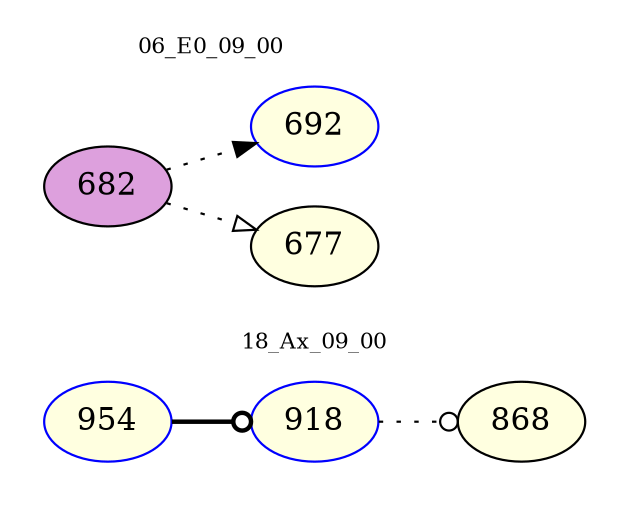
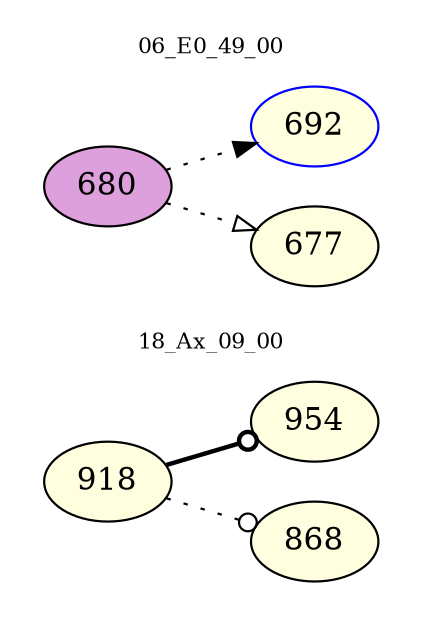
cluster "06_E0_09_00": label "06_E0_09_00" -> "06_E0_49_00"
node "682": label "682" -> "680"
node "954": color blue -> black
edge "954" -> "918": reversed
node "918": color blue -> black
